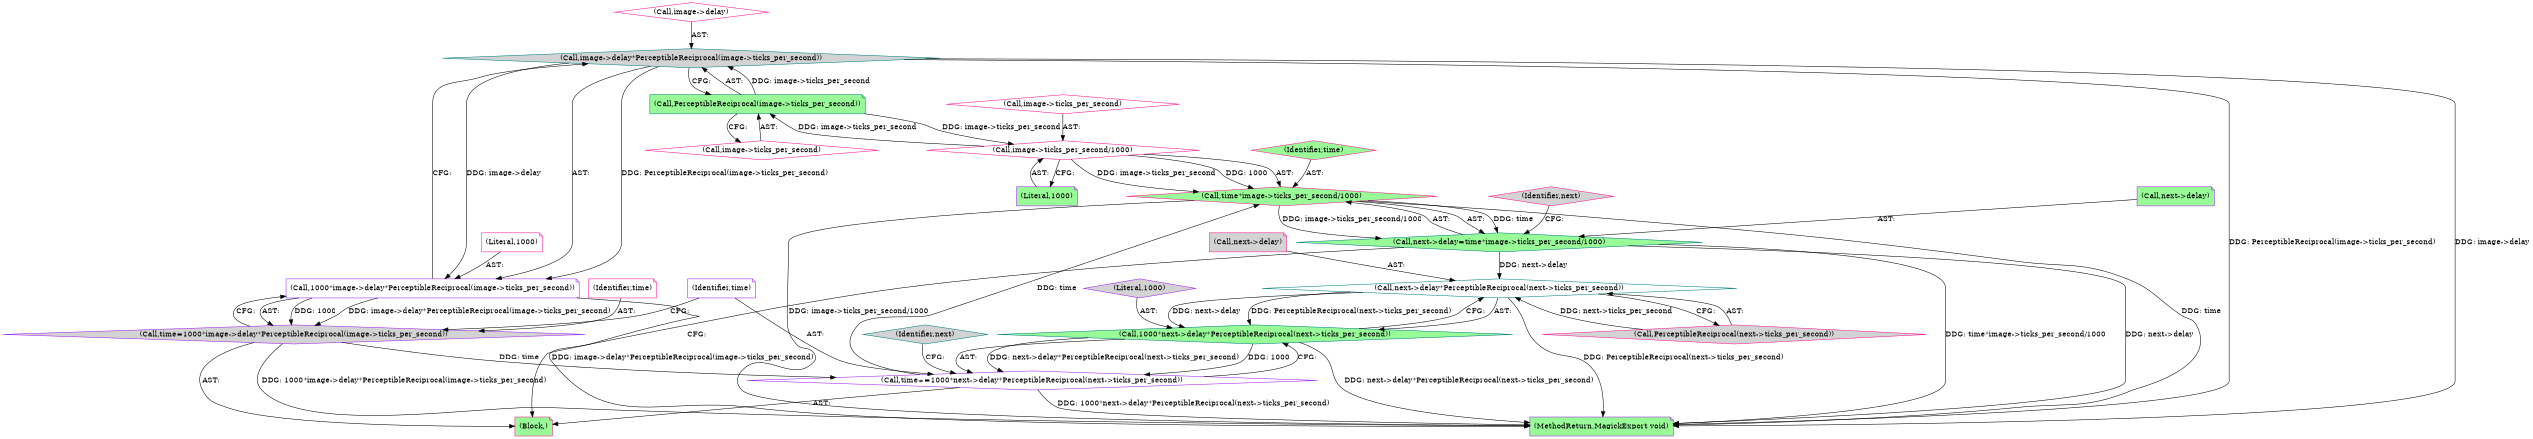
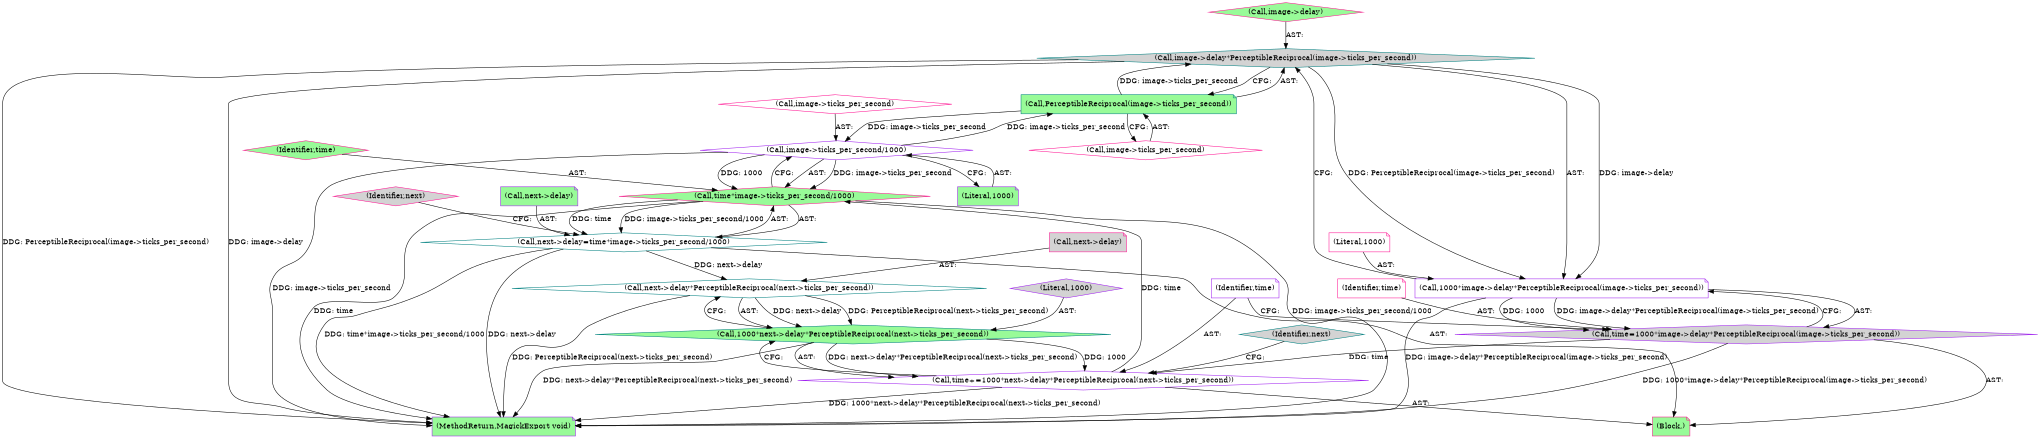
node "(Call,image->delay)": fillcolor white -> palegreen
node "(Call,image->ticks_per_second/1000)": color deeppink -> purple
edge "(Call,time*image->ticks_per_second/1000)" -> "(Call,image->ticks_per_second/1000)": added, label "CFG:"
edge "(Call,image->ticks_per_second/1000)" -> "(MethodReturn,MagickExport void)": added, label "DDG: image->ticks_per_second"
node "(Call,next->delay=time*image->ticks_per_second/1000)": fillcolor palegreen -> white
edge "(Call,next->delay=time*image->ticks_per_second/1000)" -> "(Block,)": label "CFG: " -> "AST: "
node "(Call,PerceptibleReciprocal(next->ticks_per_second))": removed
